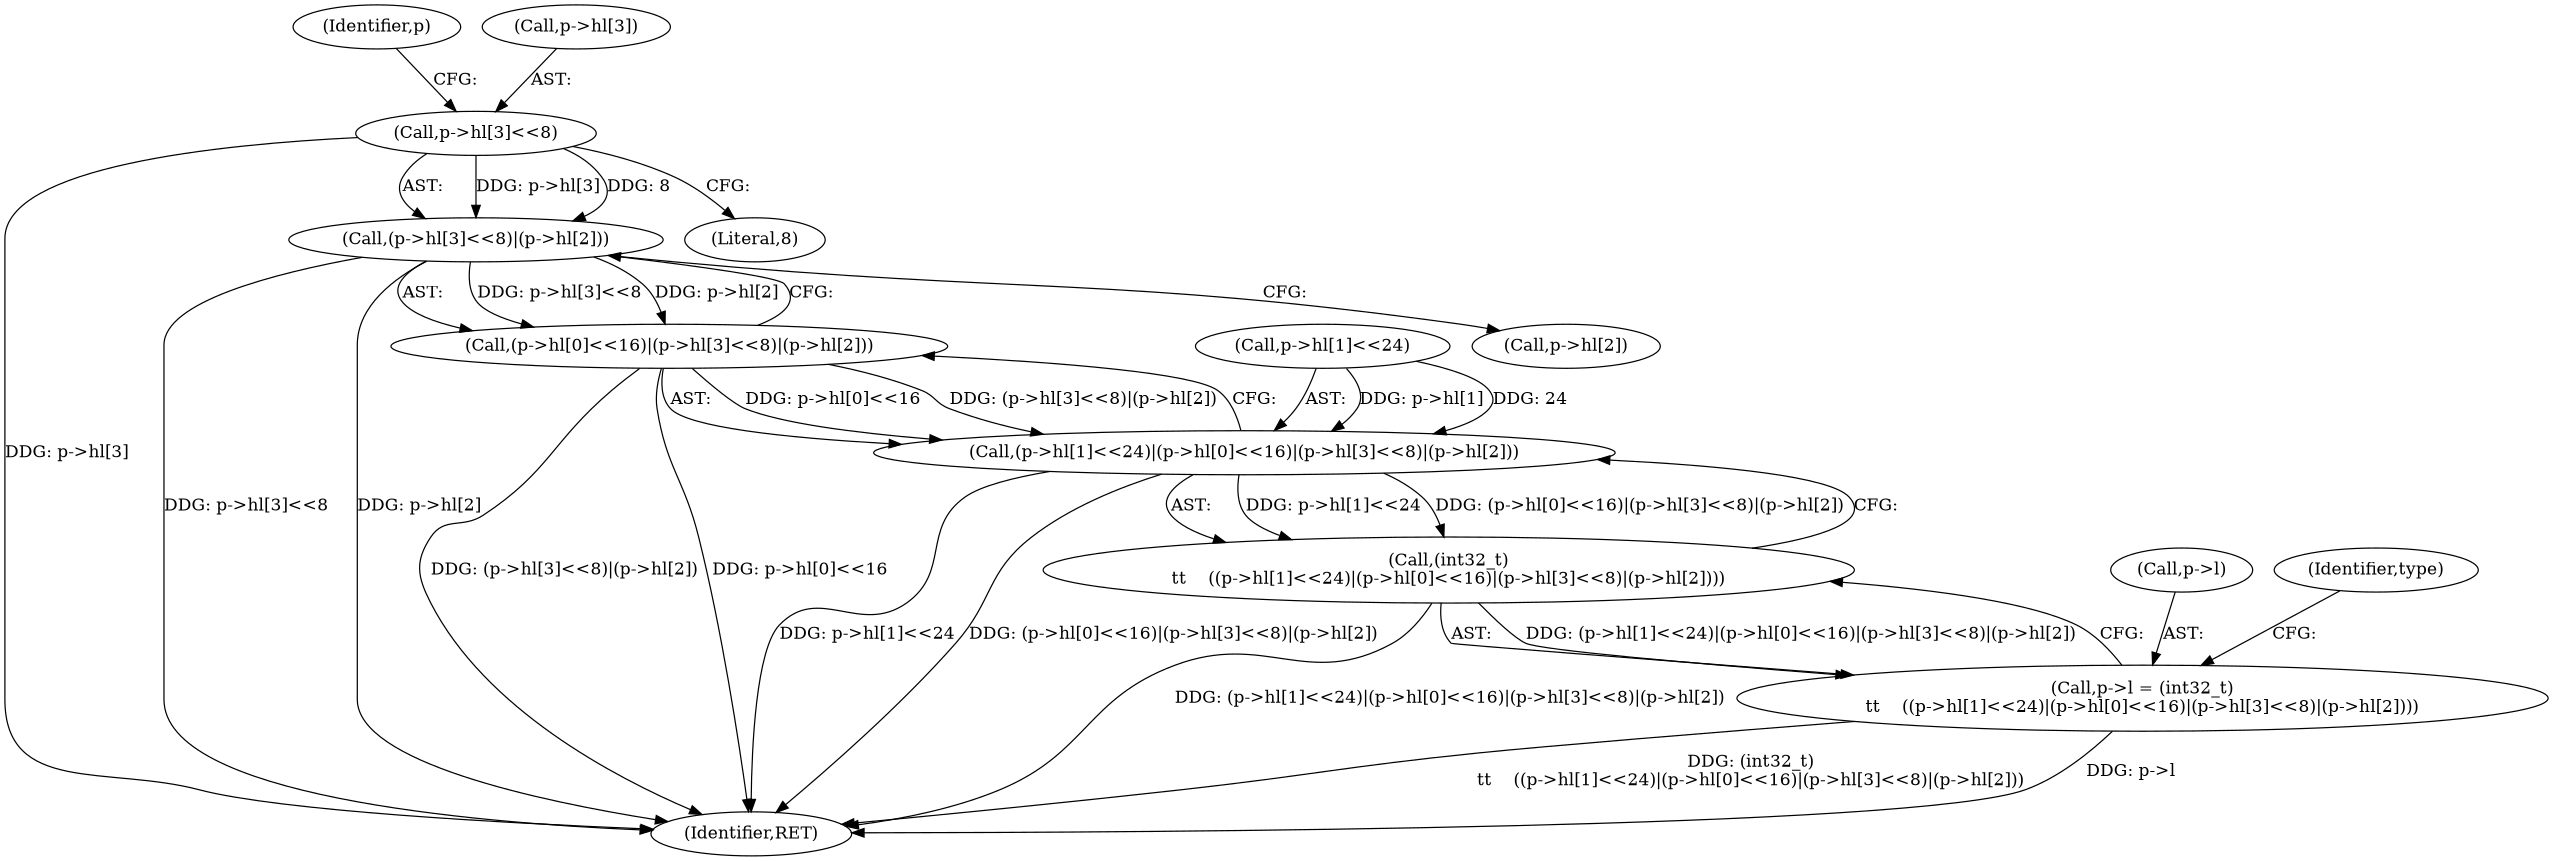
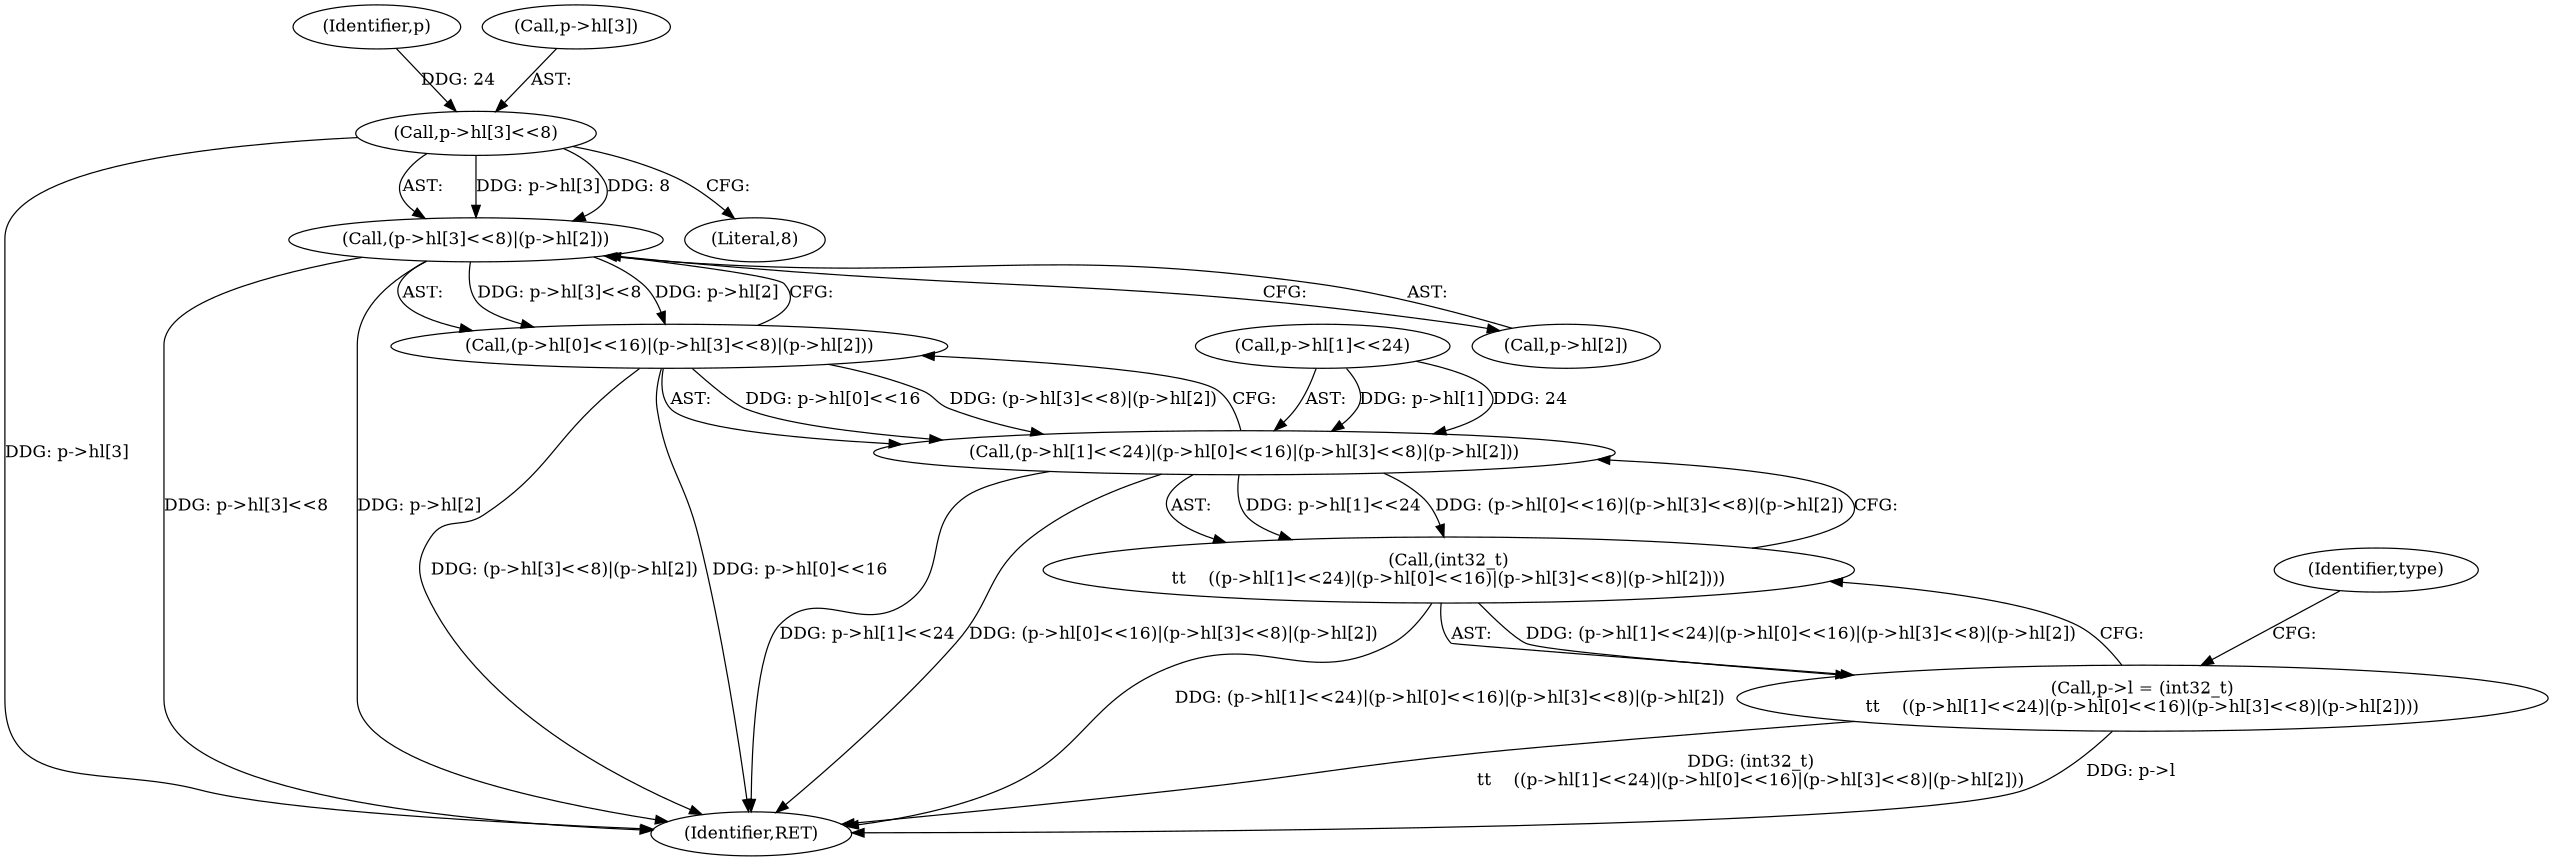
edge "(Identifier,p)" -> "(Call,p->hl[3]<<8)": label "CFG: " -> "DDG: 24"
edge "(Call,p->hl[2])" -> "(Call,(p->hl[3]<<8)|(p->hl[2]))": added, label "AST:"
node "(Call,p->l)": removed
